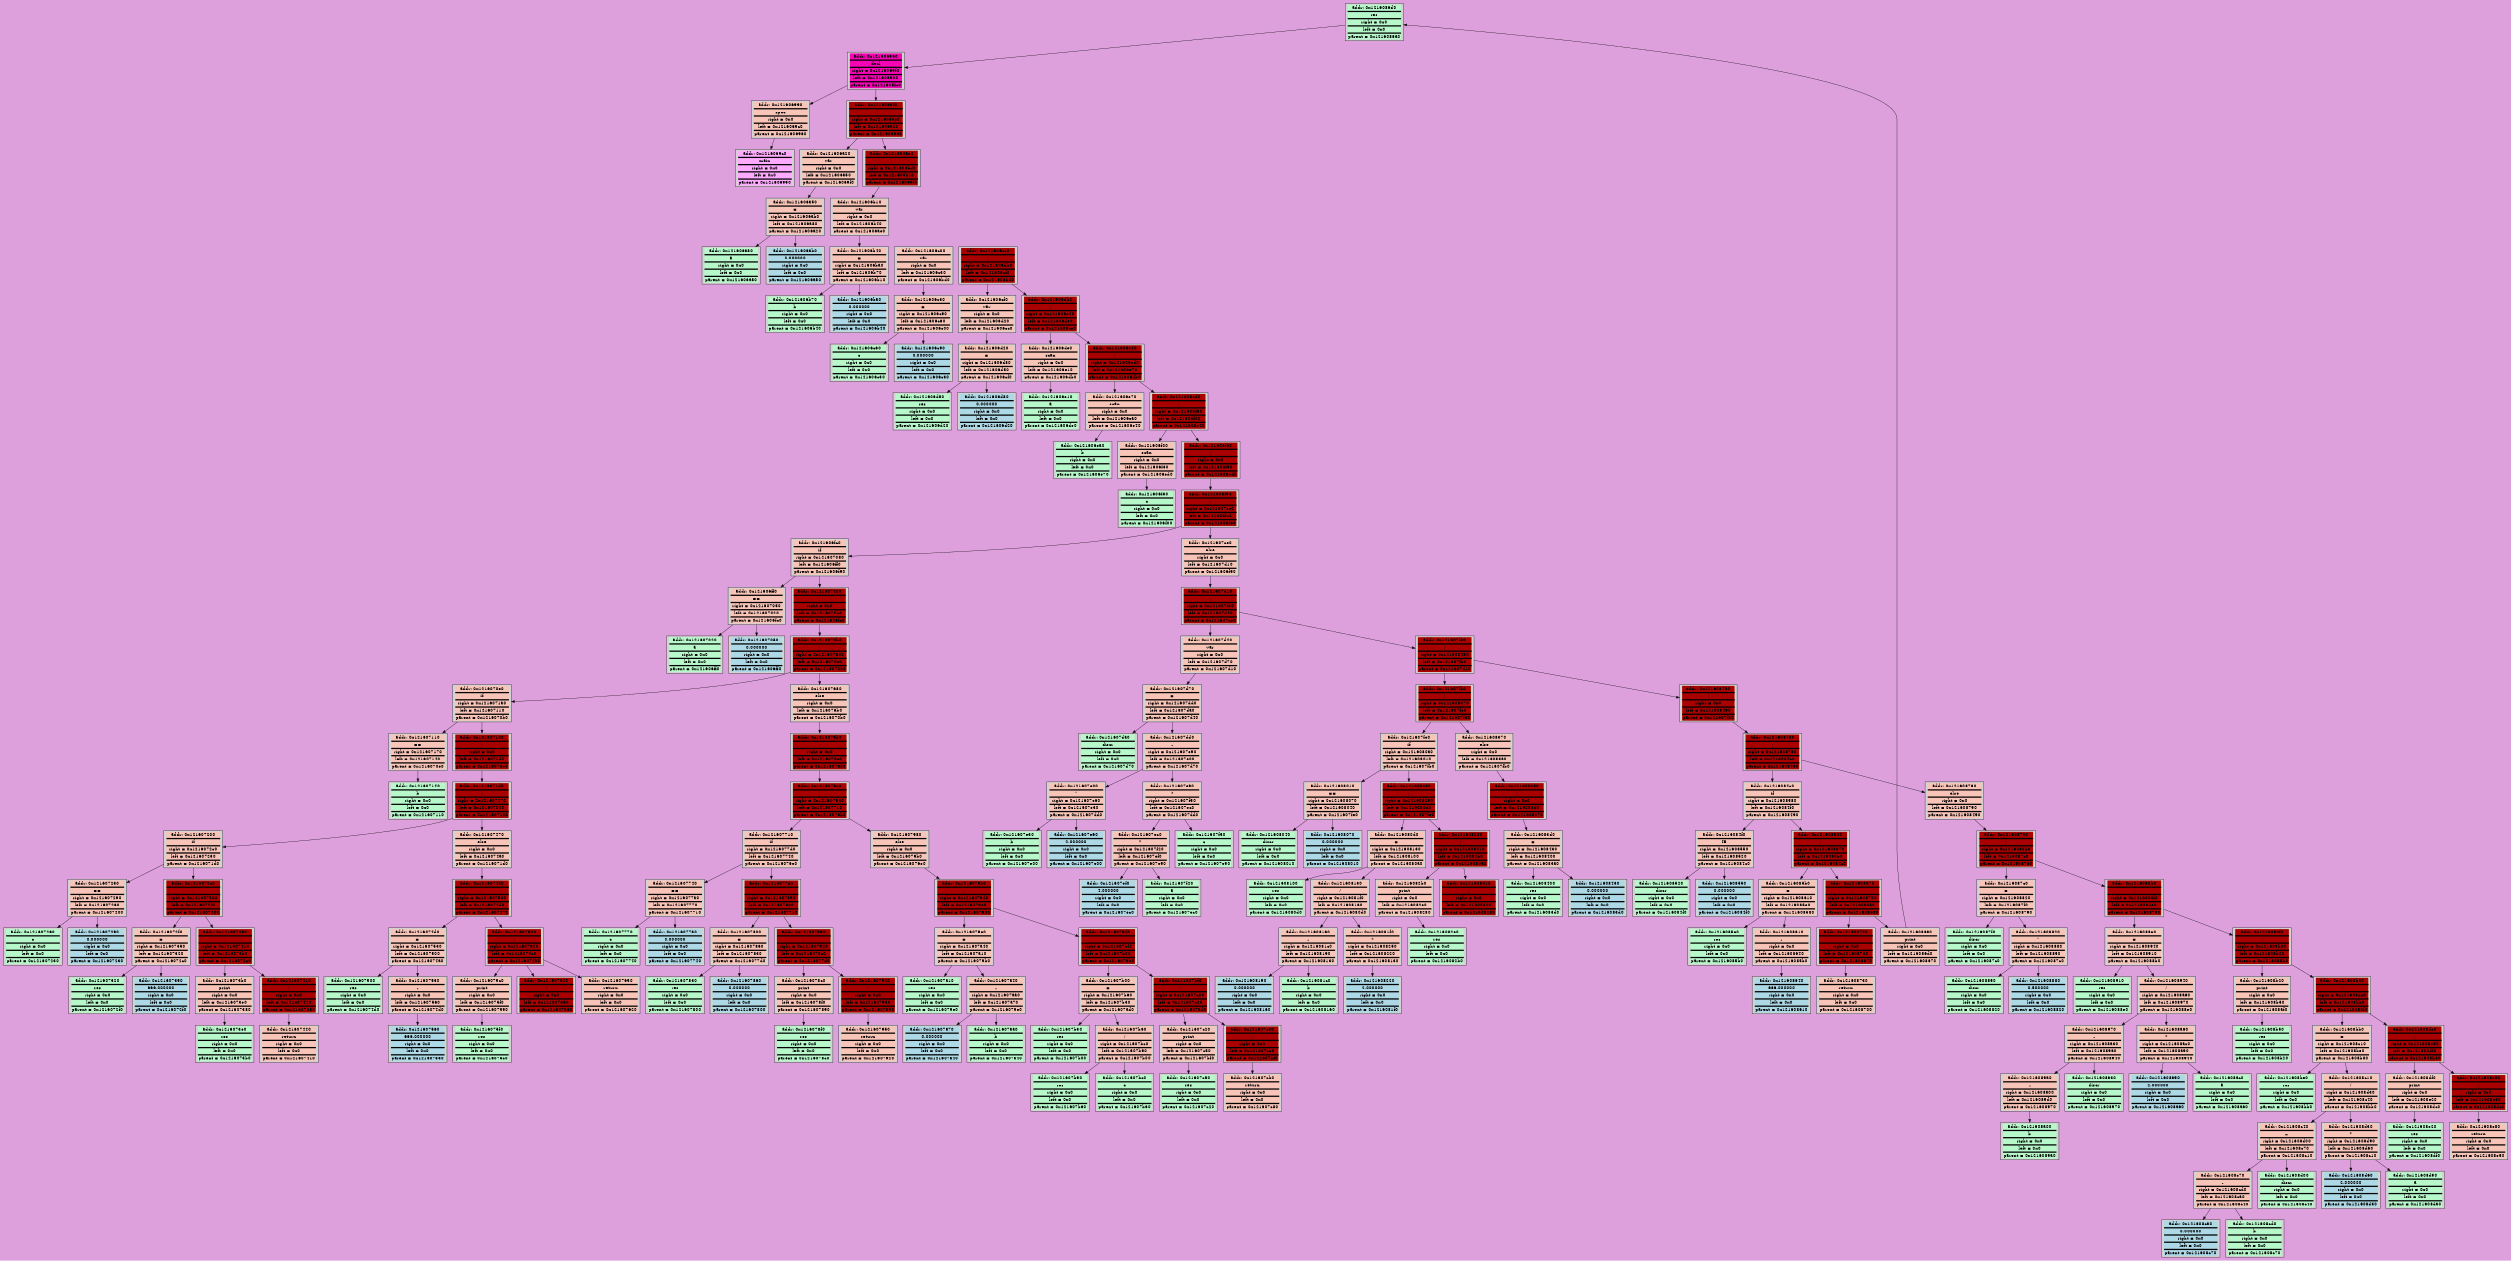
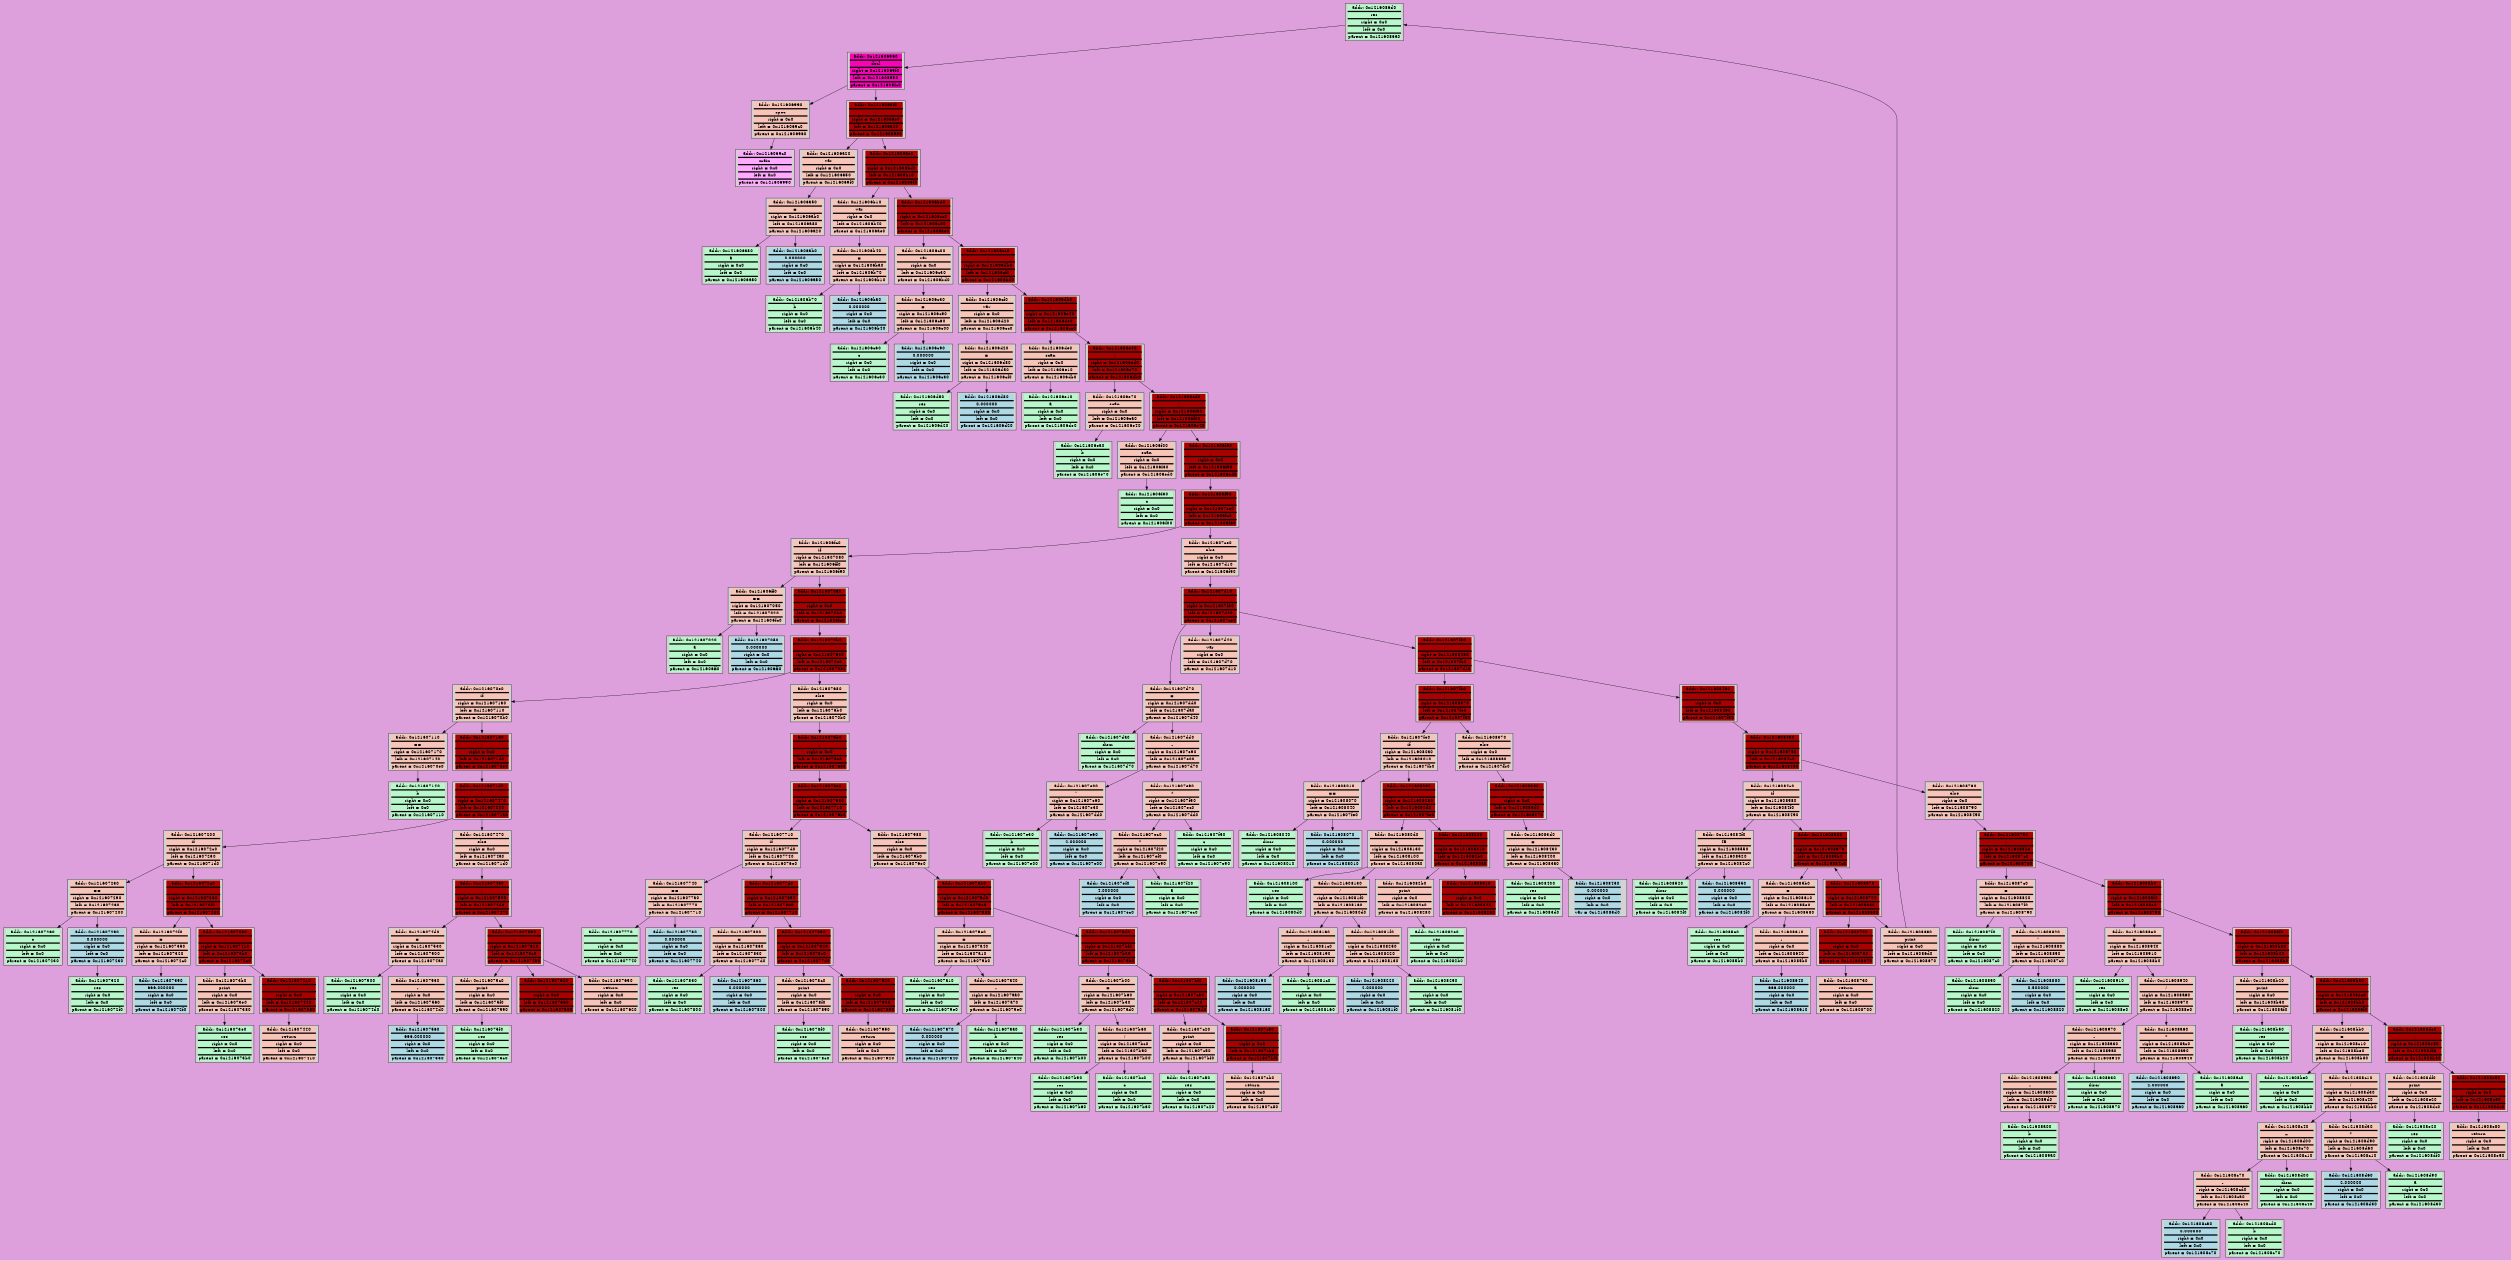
node "addr: 0x121606bd0": added
edge "addr: 0x121607d40" -> "addr: 0x121607d70": now "addr: 0x121607d10" -> "addr: 0x121607d70"
edge "addr: 0x121608580" -> "addr: 0x121608670": reversed
node "addr: 0x121608430": text "parent = 0x1216083d0" -> "var = 0x1216083d0"
edge "addr: 0x1216072f0" -> "addr: 0x121607320": now "addr: 0x121607290" -> "addr: 0x121607320"
node "addr: 0x121608250": added
